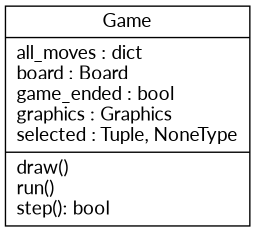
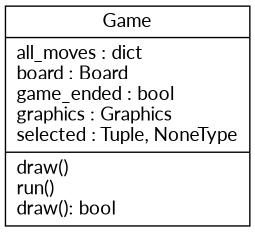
node "Game": text "step(): bool" -> "draw(): bool"
